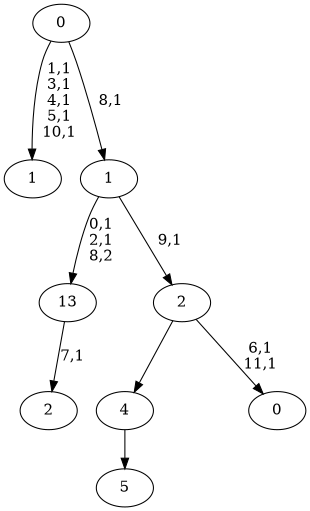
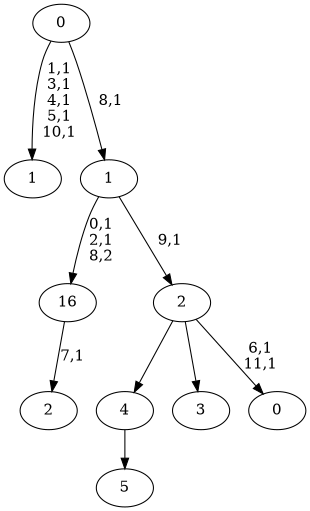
node "13": label "13" -> "16"
node "3": added
